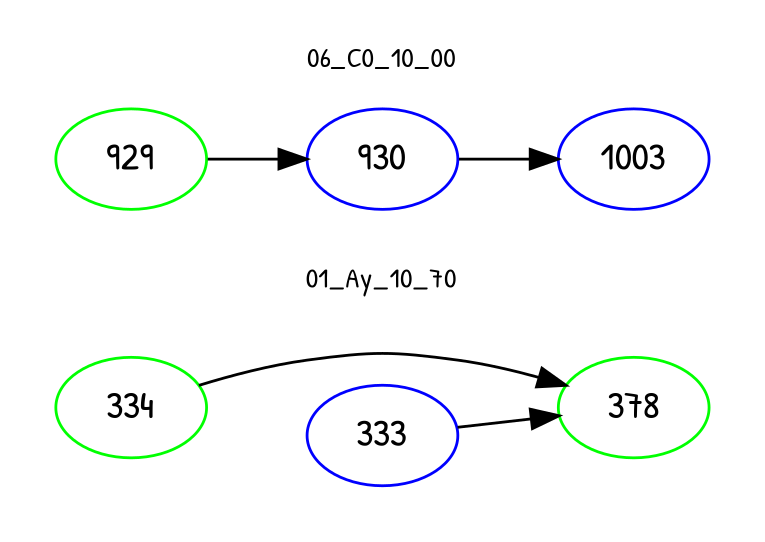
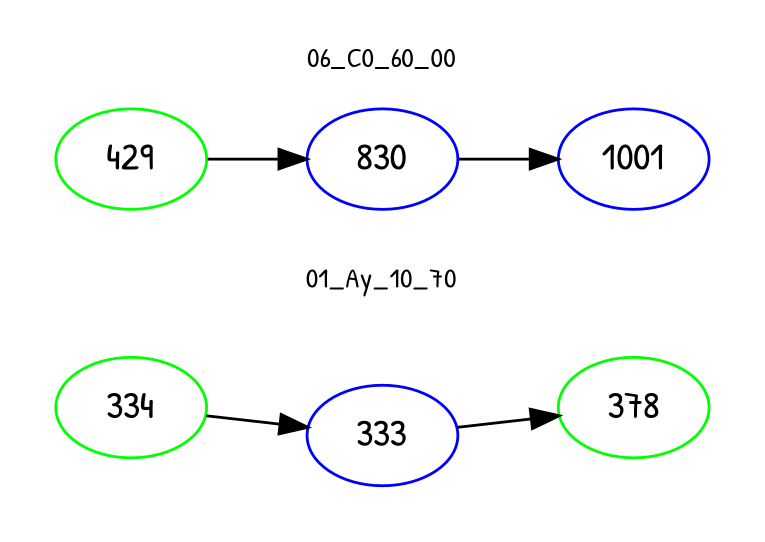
cluster "06_C0_10_00": label "06_C0_10_00" -> "06_C0_60_00"
node "929": label "929" -> "429"
node "930": label "930" -> "830"
node "1003": label "1003" -> "1001"
edge "334" -> "378": now "334" -> "333"
